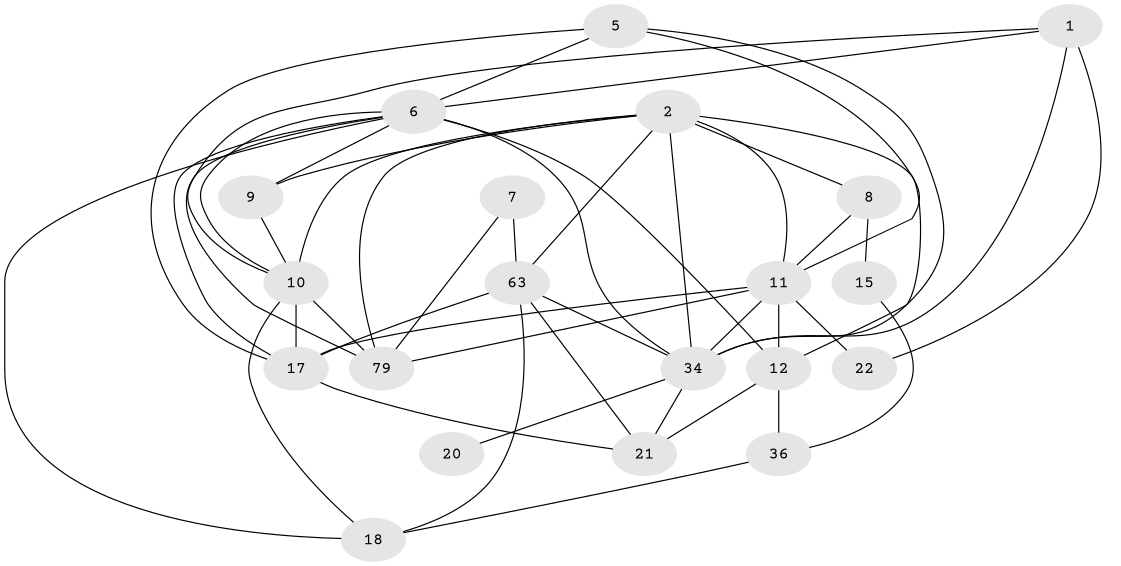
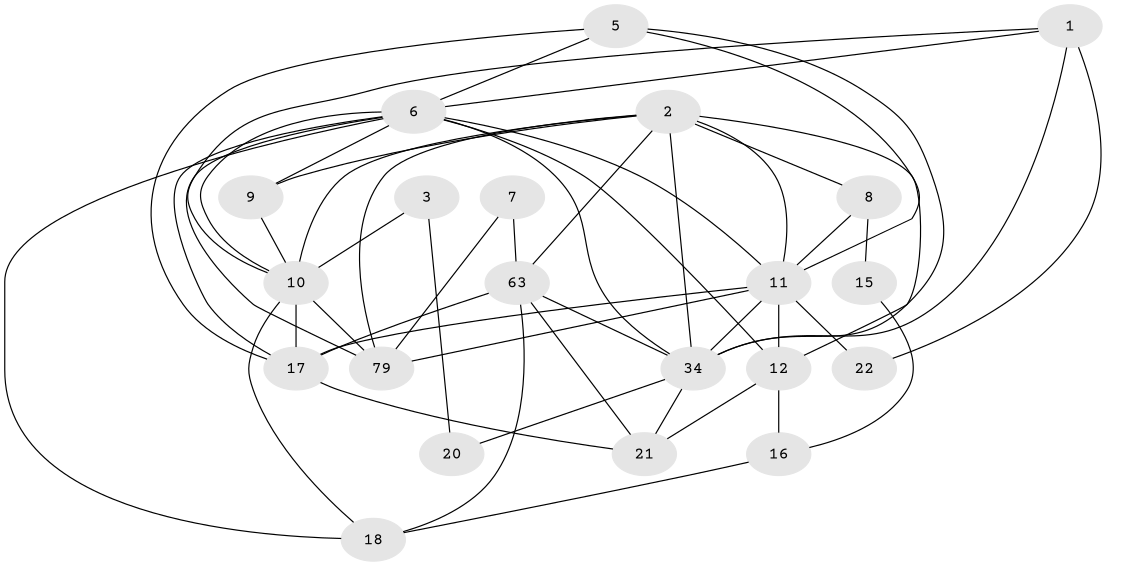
edge "6" -- "11": added
node "3": added
node "36": label "36" -> "16"
